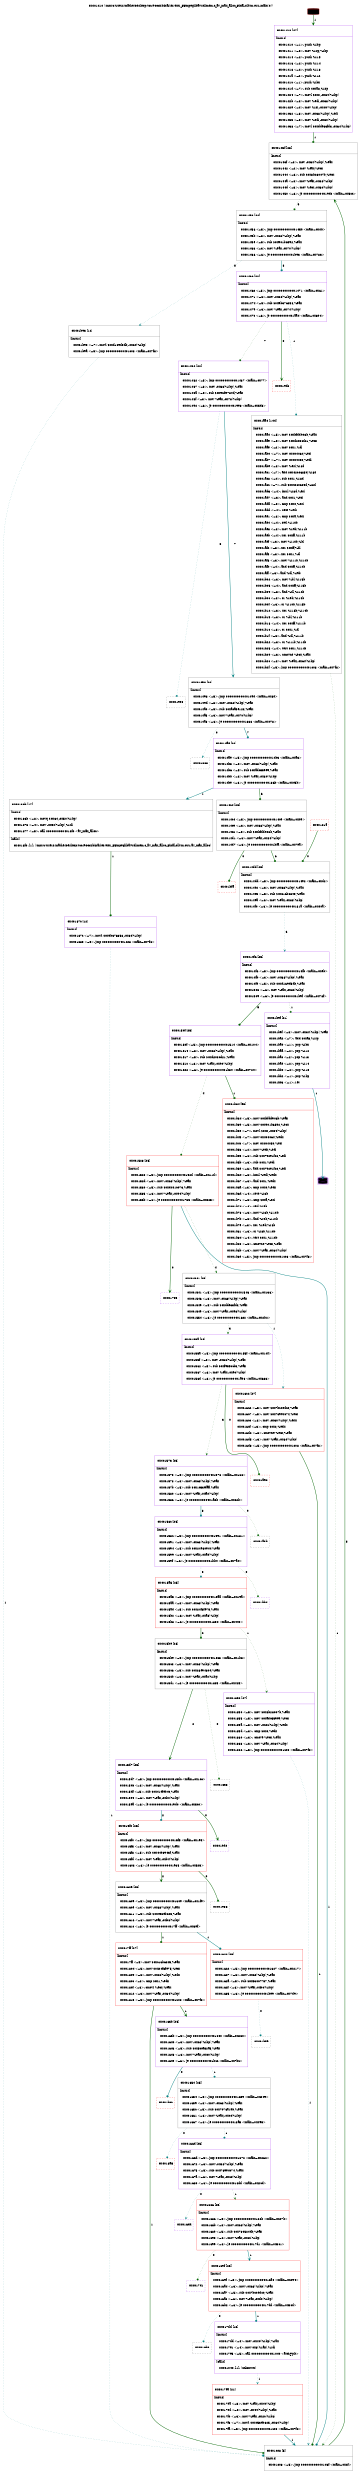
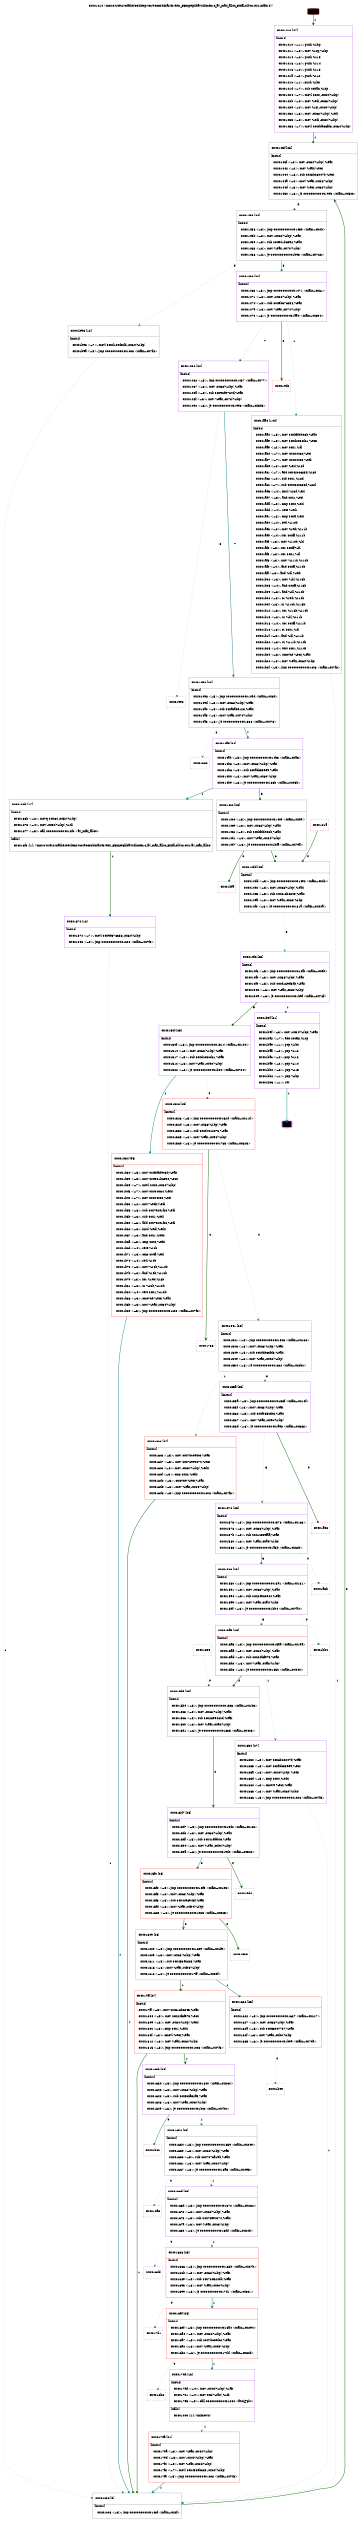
edge "0x40150f [25]" -> "0x401b34 [95]": color darkgreen -> teal
edge "0x4015be [25]" -> "0x401835": reversed
edge "0x401528 [25]" -> "0x401c08 [5]": now "0x401b34 [95]" -> "0x401c08 [5]"
